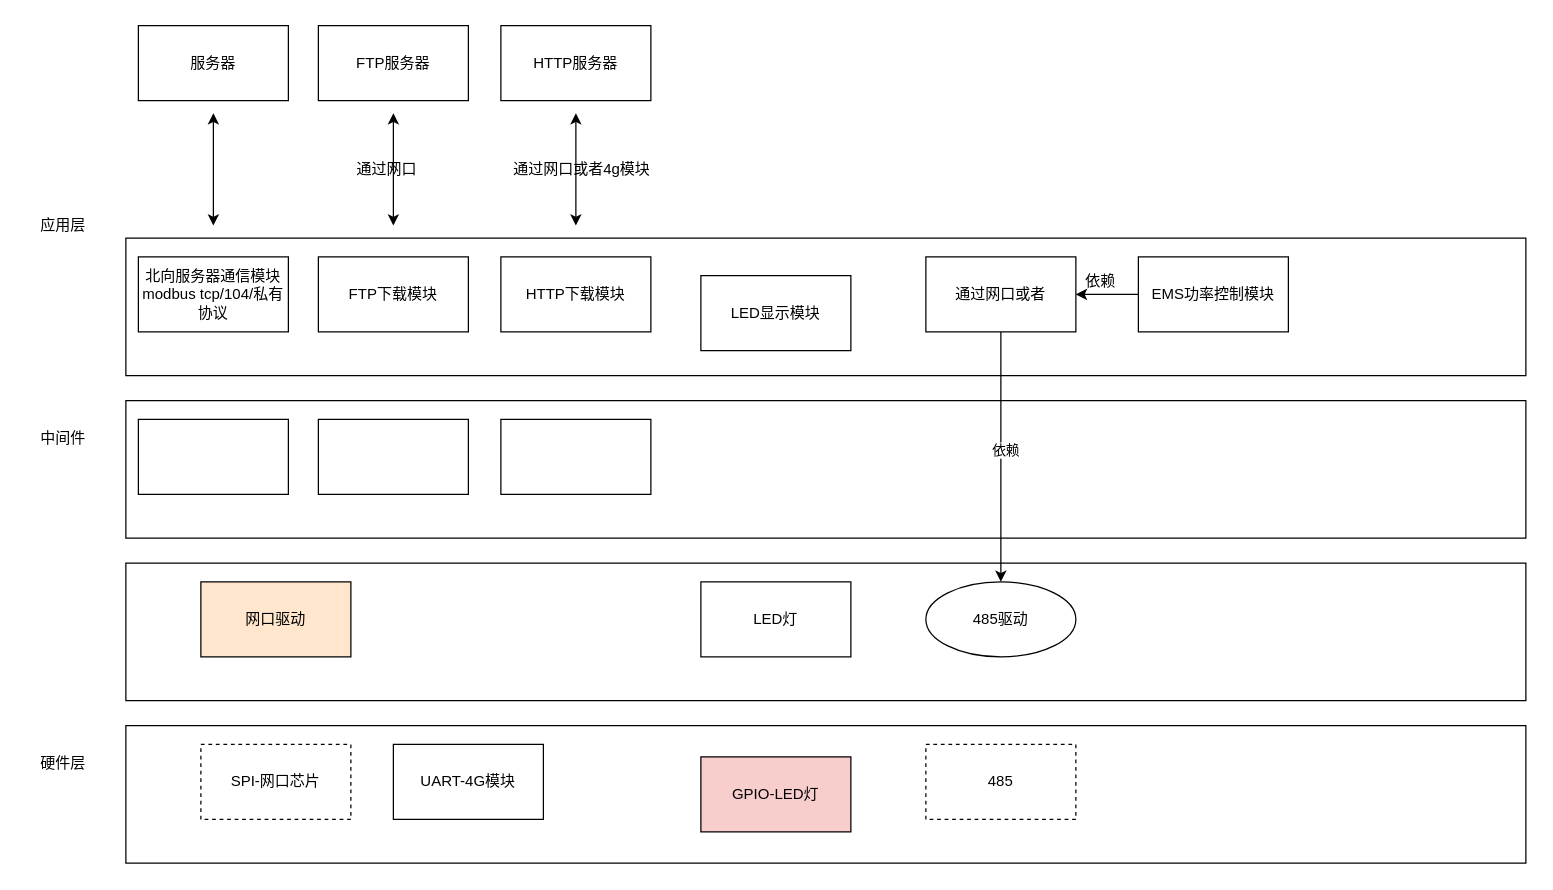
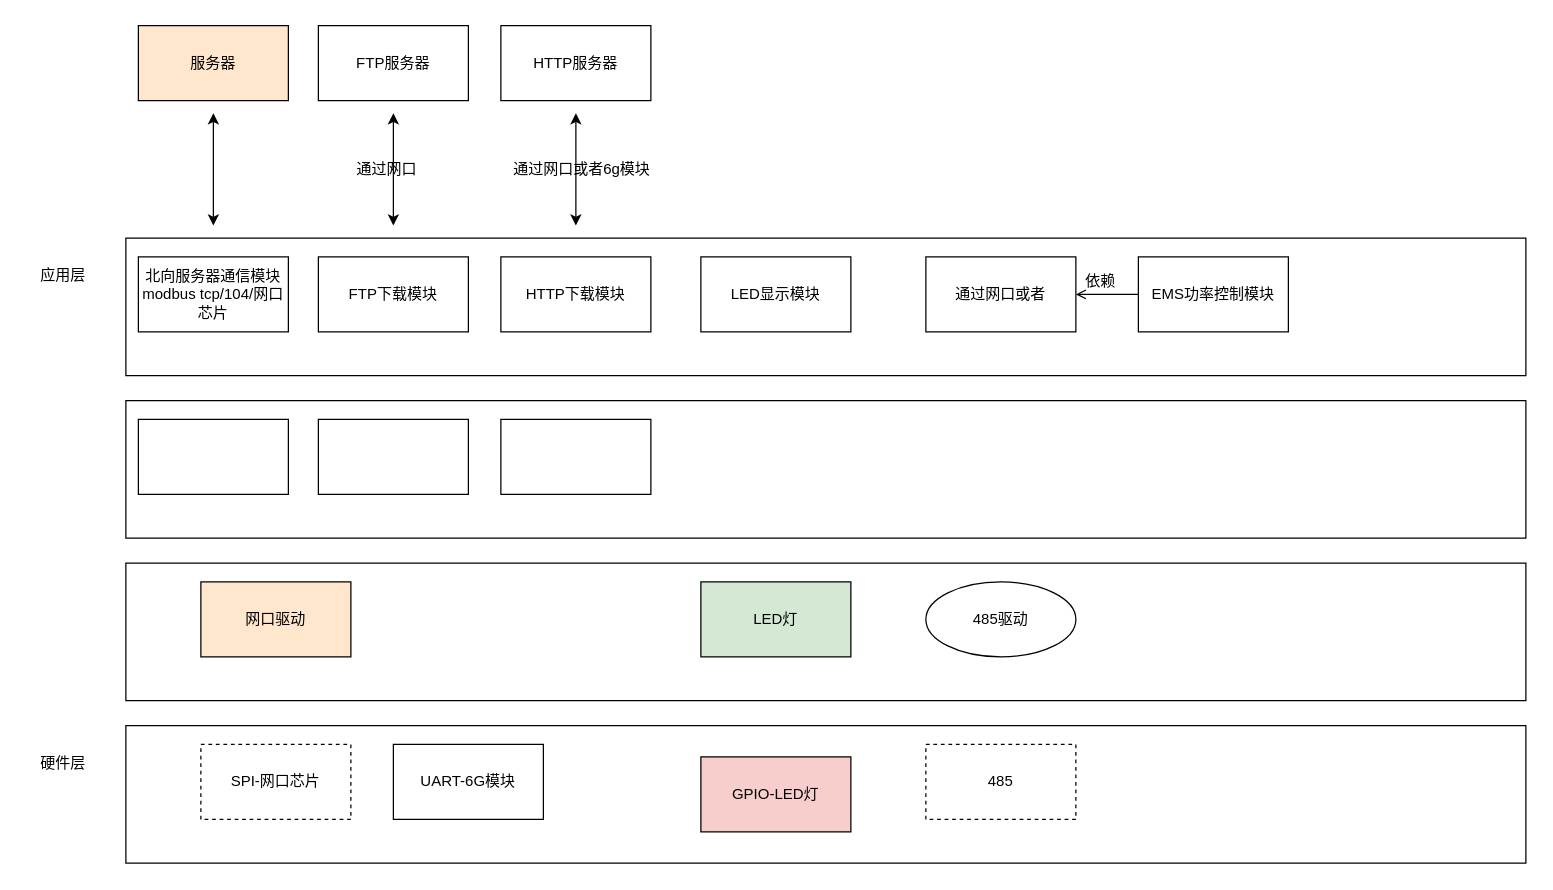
node "服务器": fillcolor #ffffff -> #ffe6cc
node "通过网口或者4g模块": label "通过网口或者4g模块" -> "通过网口或者6g模块"
node "应用层": moved (63, 226) -> (63, 276)
node "北向服务器通信模块modbus tcp/104/私有协议": label "北向服务器通信模块modbus tcp/104/私有协议" -> "北向服务器通信模块modbus tcp/104/网口芯片"
edge "EMS功率控制模块" -> "通过网口或者": arrowhead classic -> open
node "LED显示模块": moved (776, 313) -> (776, 294)
node "中间件": removed
edge "通过网口或者" -> "485驱动": removed, label "依赖"
node "LED灯": fillcolor #ffffff -> #d5e8d4
node "UART-4G模块": label "UART-4G模块" -> "UART-6G模块"
